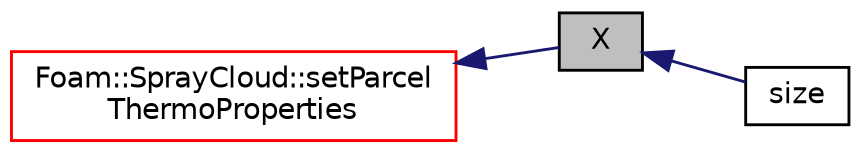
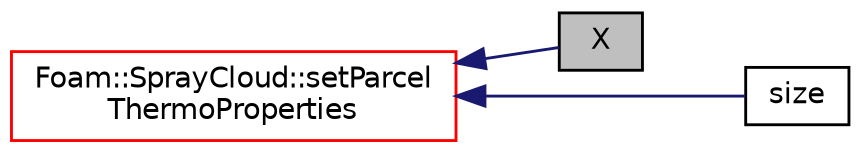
edge "size" -> "X": now "size" -> "Foam::SprayCloud::setParcel ThermoProperties"
